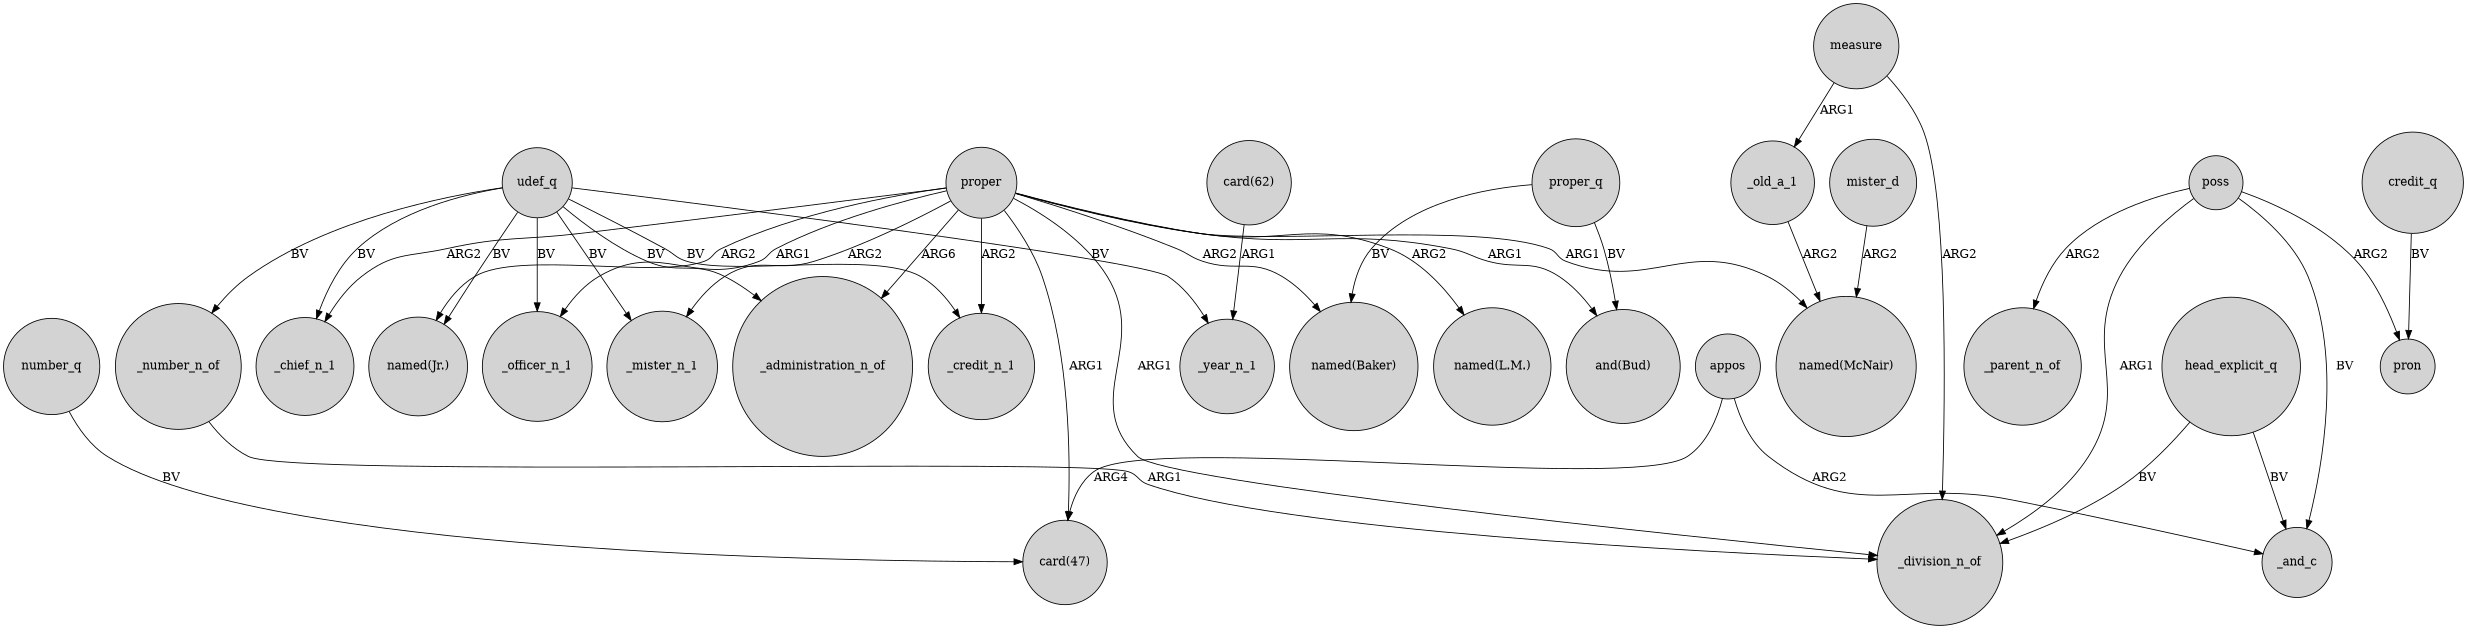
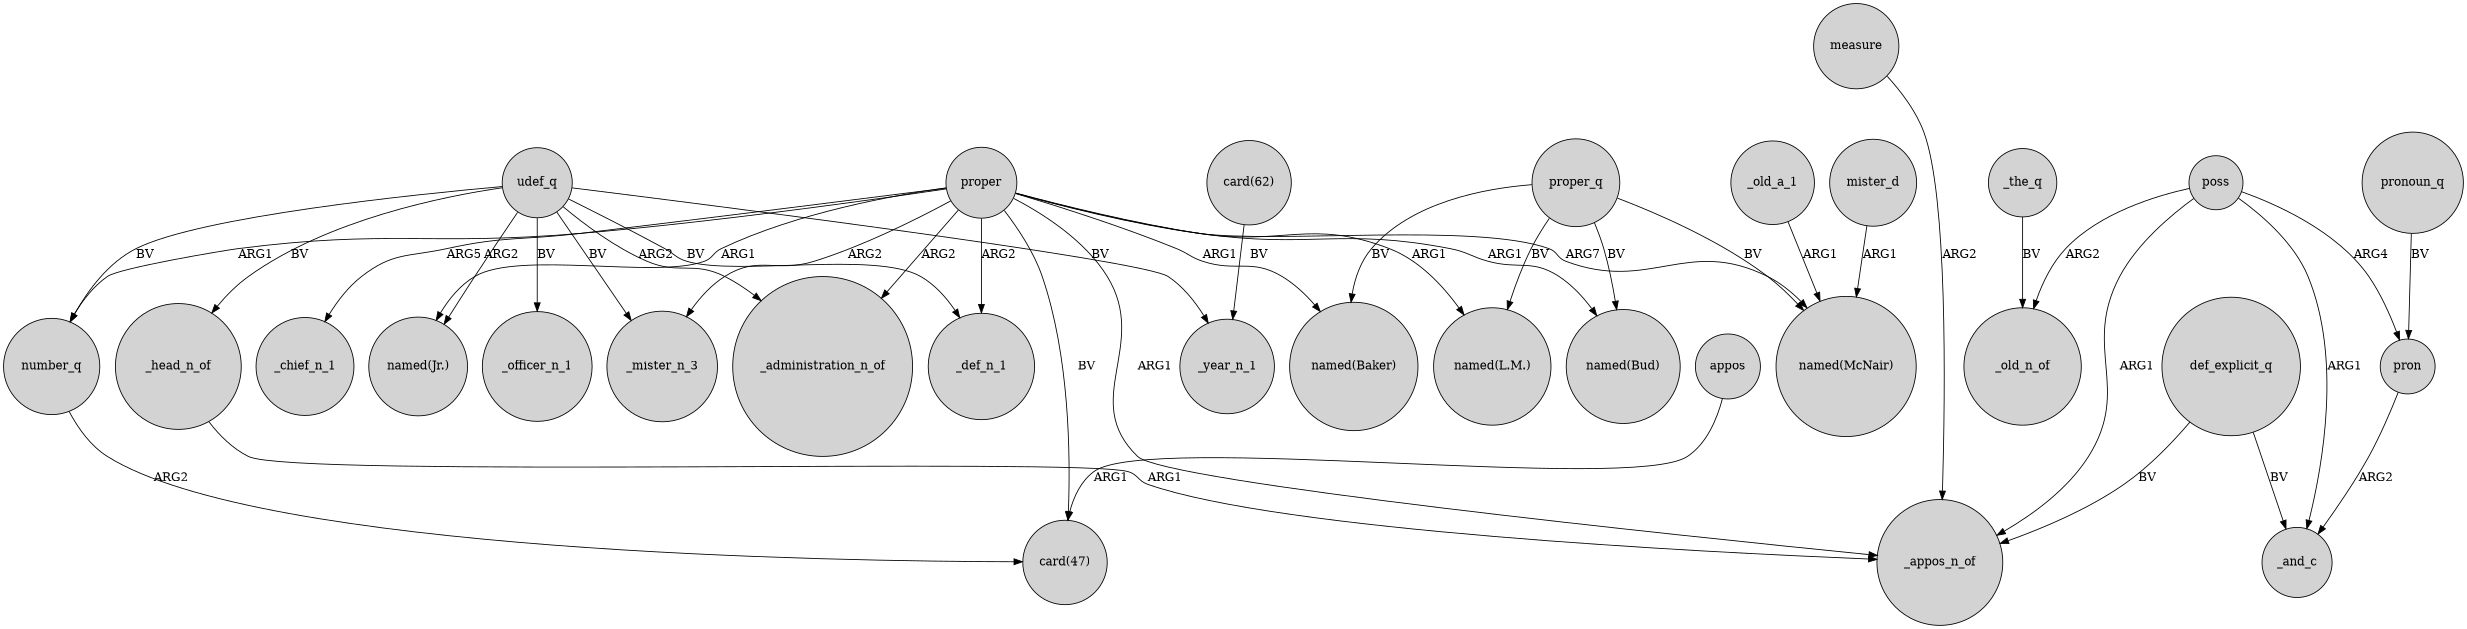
edge "measure" -> "_old_a_1": removed, label "ARG1"
node "_the_q": added
node "credit_q": label "credit_q" -> "pronoun_q"
edge "udef_q" -> "_chief_n_1": now "udef_q" -> "number_q"
edge "proper_q" -> "named(McNair)": added, label "BV"
edge "proper" -> "_chief_n_1": label "ARG2" -> "ARG5"
edge "udef_q" -> "named(Jr.)": label "BV" -> "ARG2"
edge "udef_q" -> "_administration_n_of": label "BV" -> "ARG2"
edge "proper" -> "named(Jr.)": label "ARG2" -> "ARG1"
edge "proper" -> "_administration_n_of": label "ARG6" -> "ARG2"
edge "proper" -> "named(Baker)": label "ARG2" -> "ARG1"
edge "card(62)" -> "_year_n_1": label "ARG1" -> "BV"
edge "proper" -> "named(L.M.)": label "ARG2" -> "ARG1"
edge "proper" -> "named(McNair)": label "ARG1" -> "ARG7"
edge "_old_a_1" -> "named(McNair)": label "ARG2" -> "ARG1"
edge "mister_d" -> "named(McNair)": label "ARG2" -> "ARG1"
edge "poss" -> "pron": label "ARG2" -> "ARG4"
edge "proper_q" -> "named(L.M.)": added, label "BV"
edge "proper" -> "_officer_n_1": now "proper" -> "number_q"
node "_number_n_of": label "_number_n_of" -> "_head_n_of"
node "_mister_n_1": label "_mister_n_1" -> "_mister_n_3"
node "_credit_n_1": label "_credit_n_1" -> "_def_n_1"
edge "proper" -> "card(47)": label "ARG1" -> "BV"
node "and(Bud)": label "and(Bud)" -> "named(Bud)"
node "_parent_n_of": label "_parent_n_of" -> "_old_n_of"
node "head_explicit_q": label "head_explicit_q" -> "def_explicit_q"
edge "poss" -> "_and_c": label "BV" -> "ARG1"
edge "number_q" -> "card(47)": label "BV" -> "ARG2"
edge "appos" -> "card(47)": label "ARG4" -> "ARG1"
edge "appos" -> "_and_c": now "pron" -> "_and_c"
node "_division_n_of": label "_division_n_of" -> "_appos_n_of"
